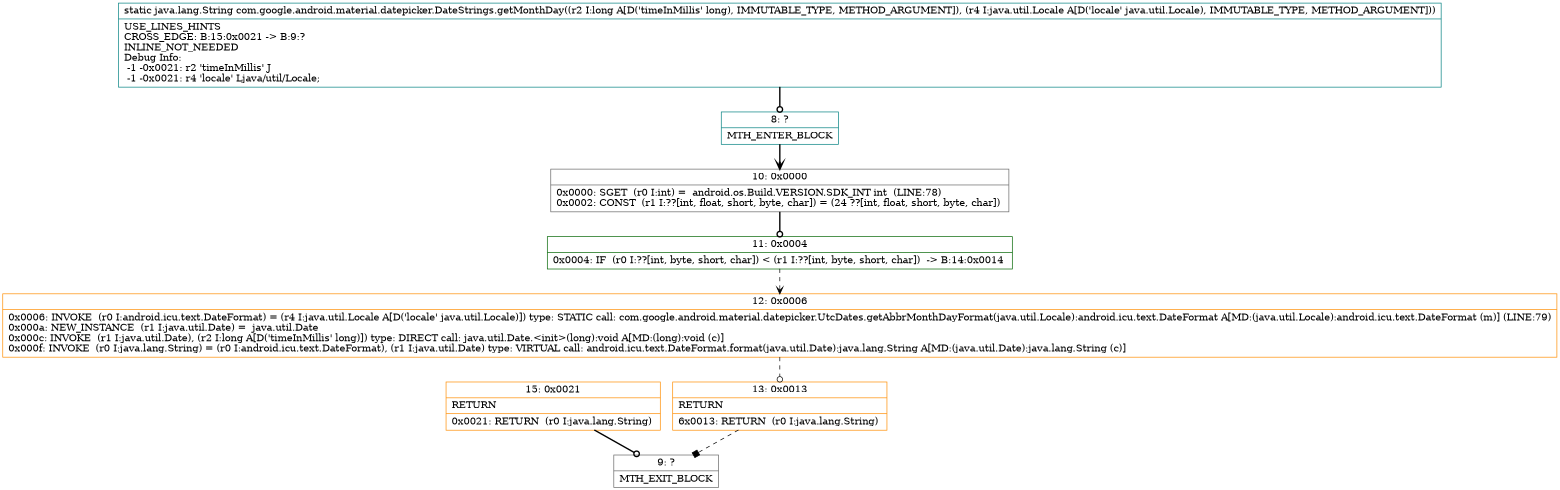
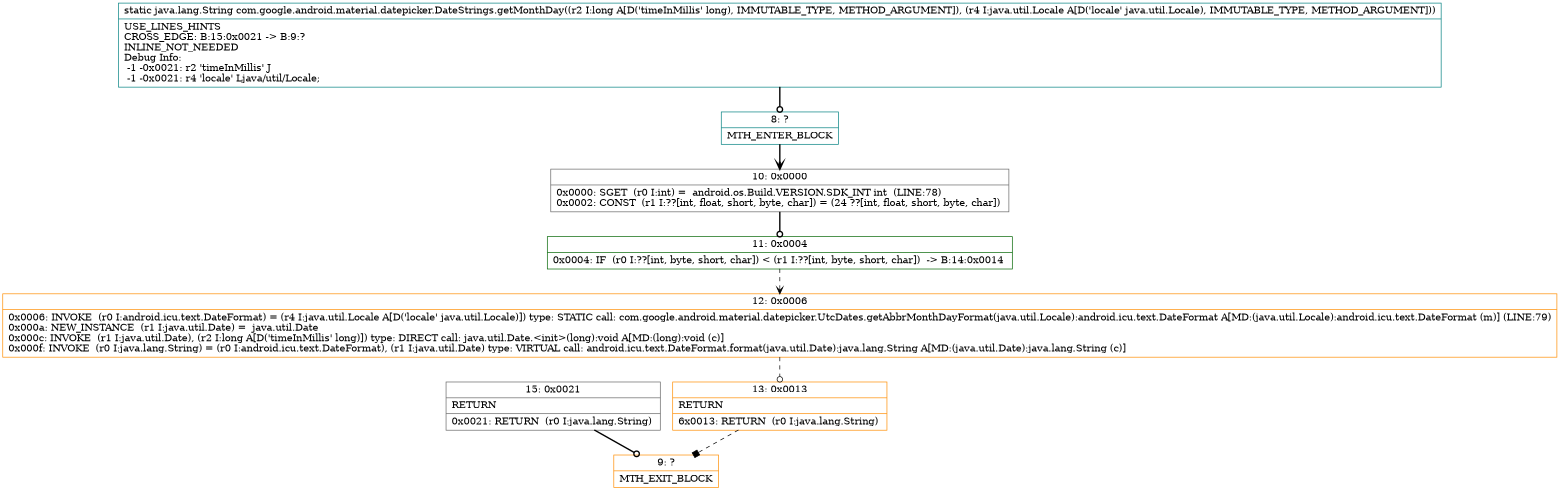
node "15: 0x0021": color darkorange -> gray40
node "9: ?": color gray40 -> darkorange
